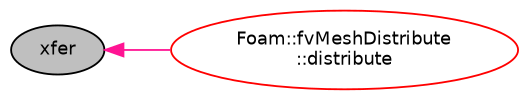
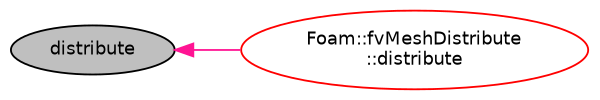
node "xfer": label "xfer" -> "distribute"
